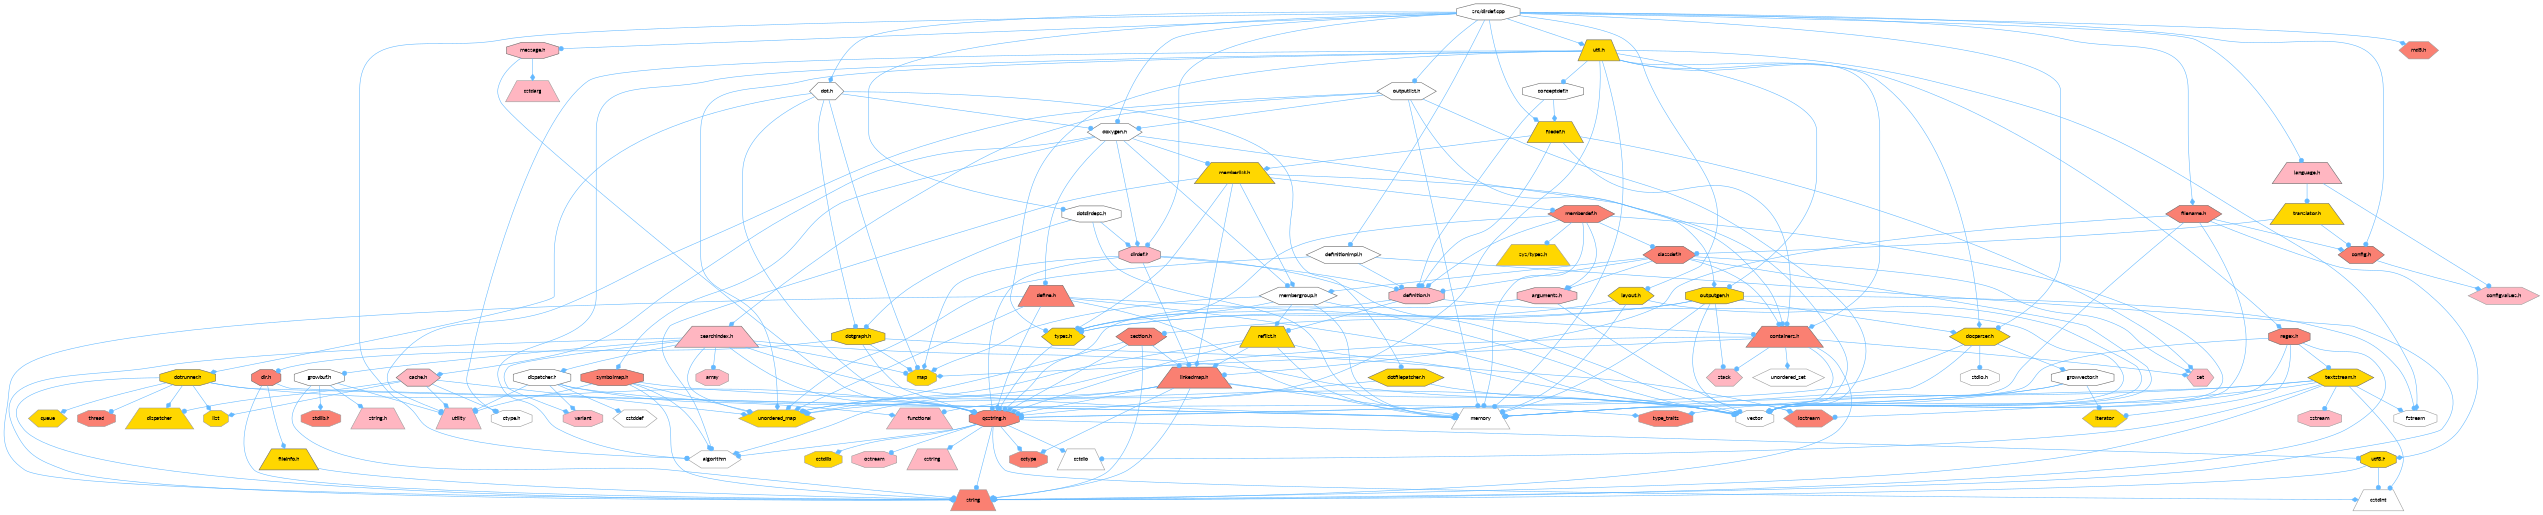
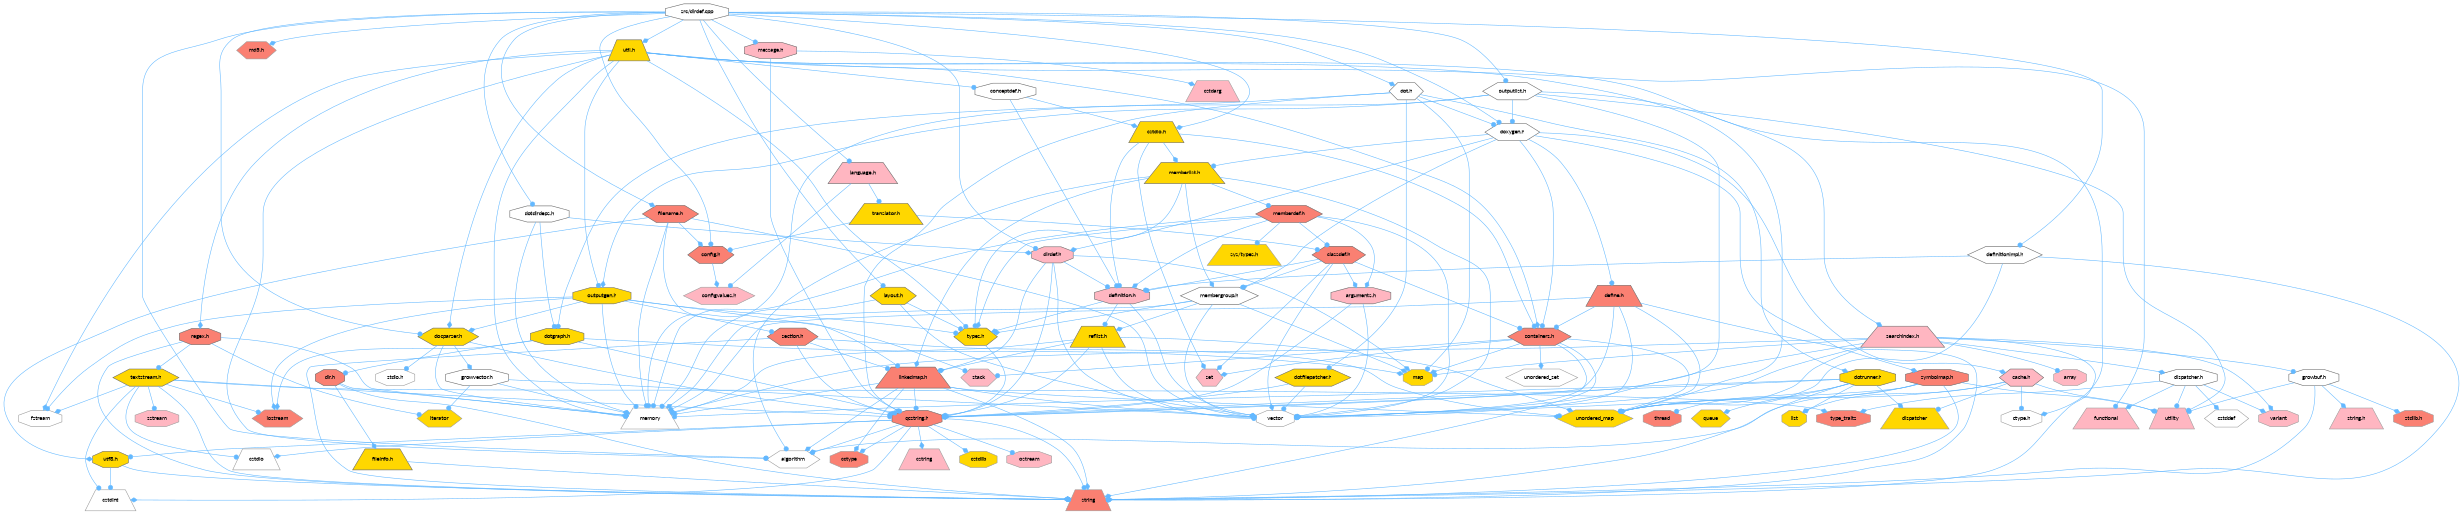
node "filedef.h": label "filedef.h" -> "cstdio.h"
node "containers.h": shape trapezium -> hexagon
edge "regex.h" -> "vector": removed
